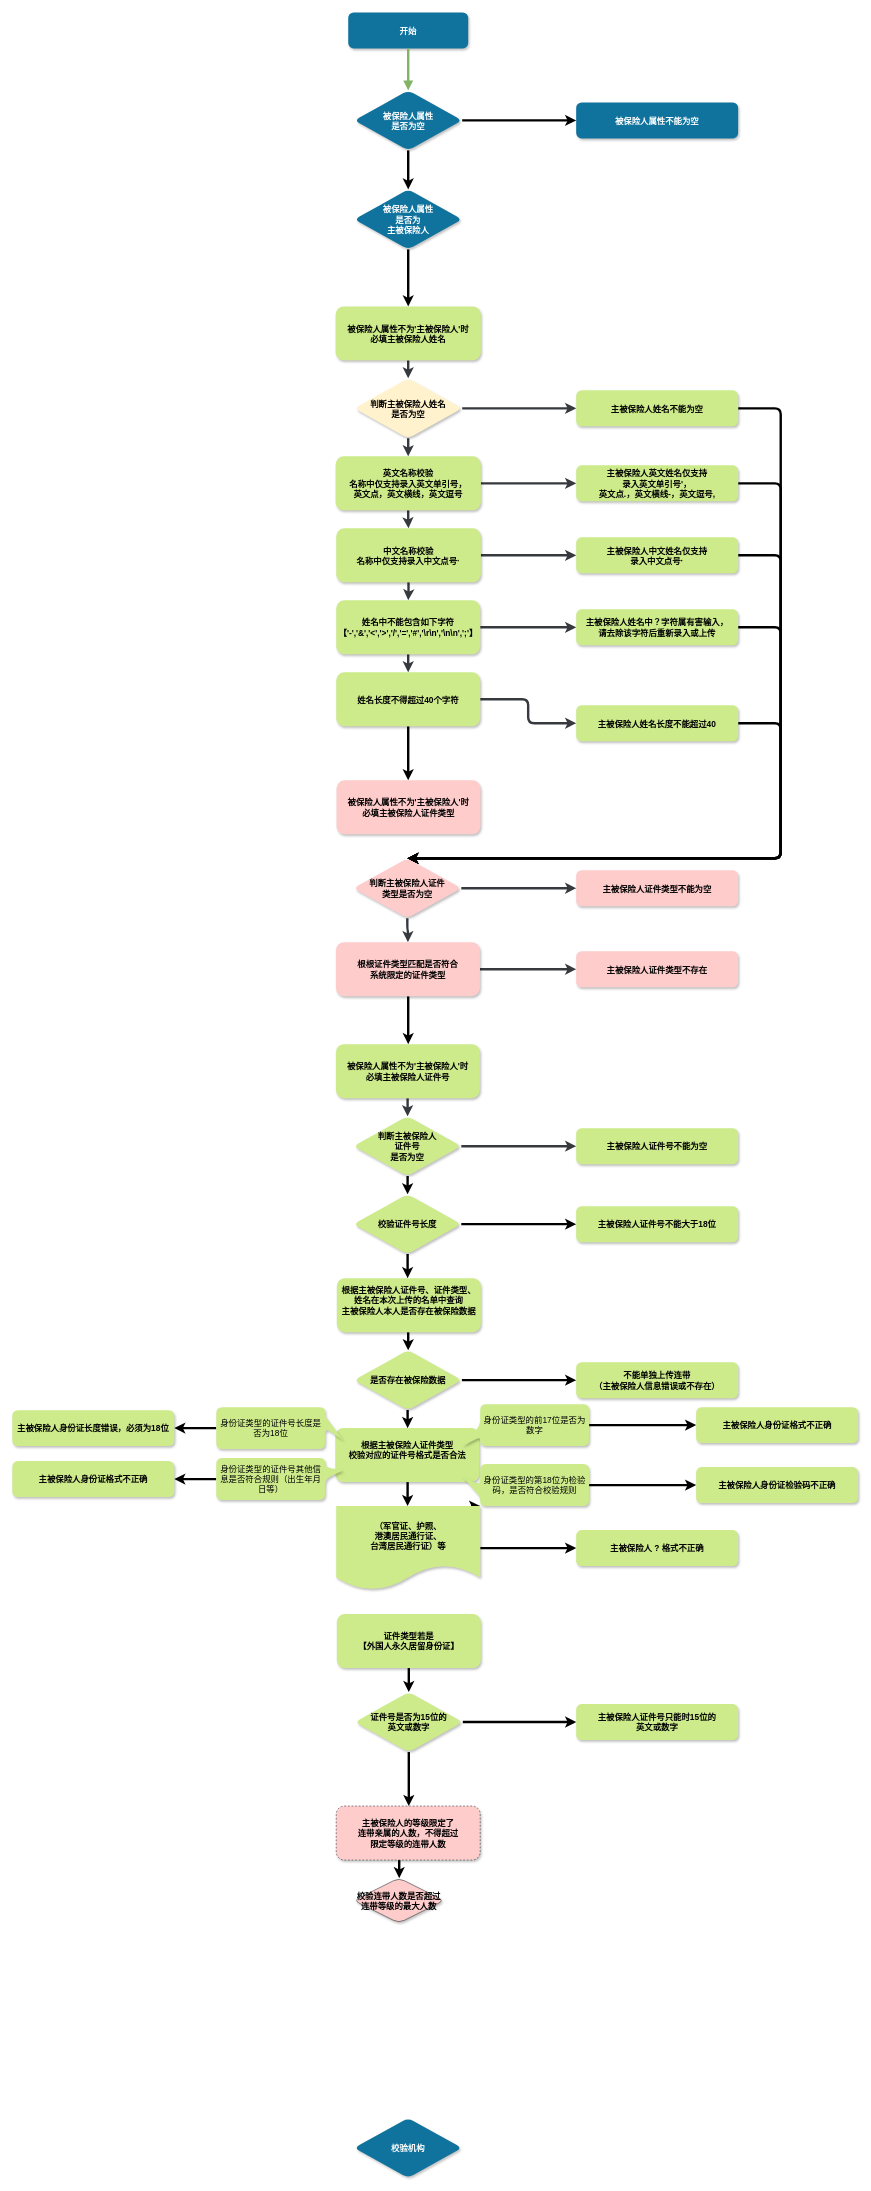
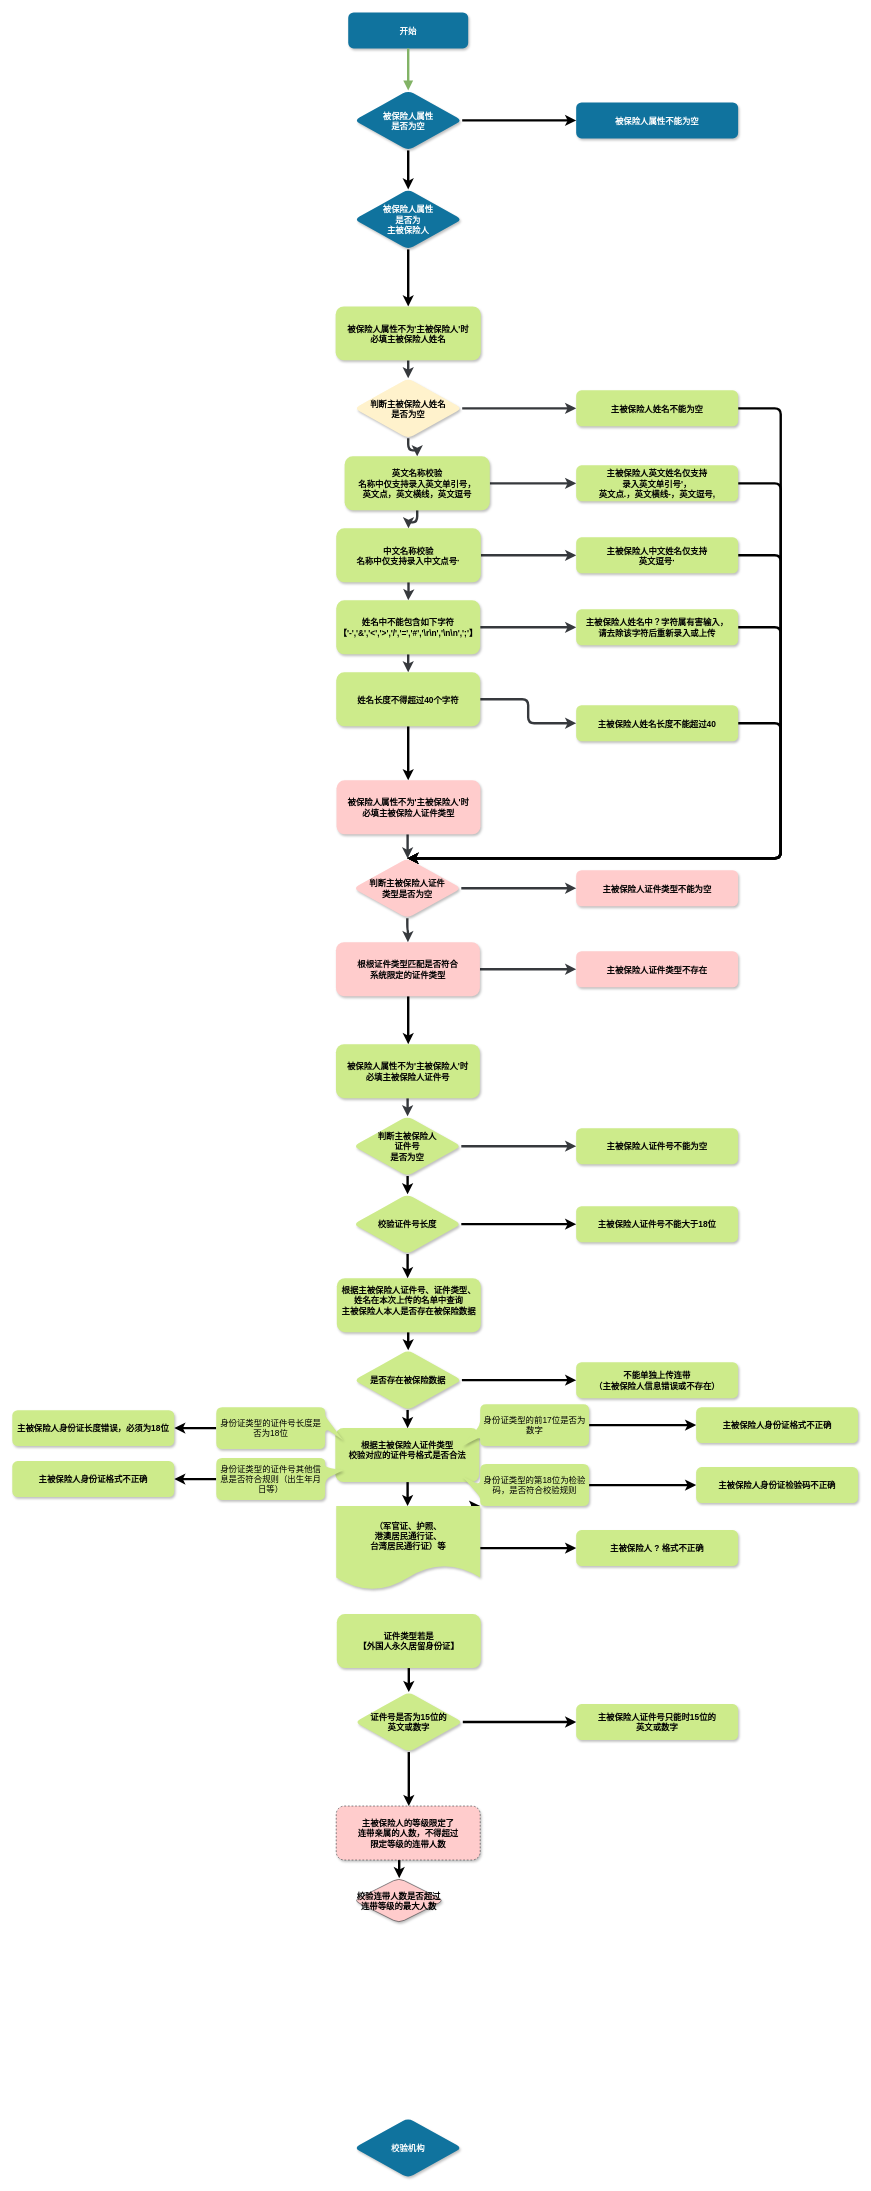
node "英文名称校验 名称中仅支持录入英文单引号， 英文点，英文横线，英文逗号": moved (408, 483) -> (417, 483)
node "主被保险人中文姓名仅支持 录入中文点号·": label "主被保险人中文姓名仅支持 录入中文点号·" -> "主被保险人中文姓名仅支持 英文逗号·"
edge "被保险人属性不为'主被保险人'时 必填主被保险人证件类型" -> "判断主被保险人证件 类型是否为空": added
